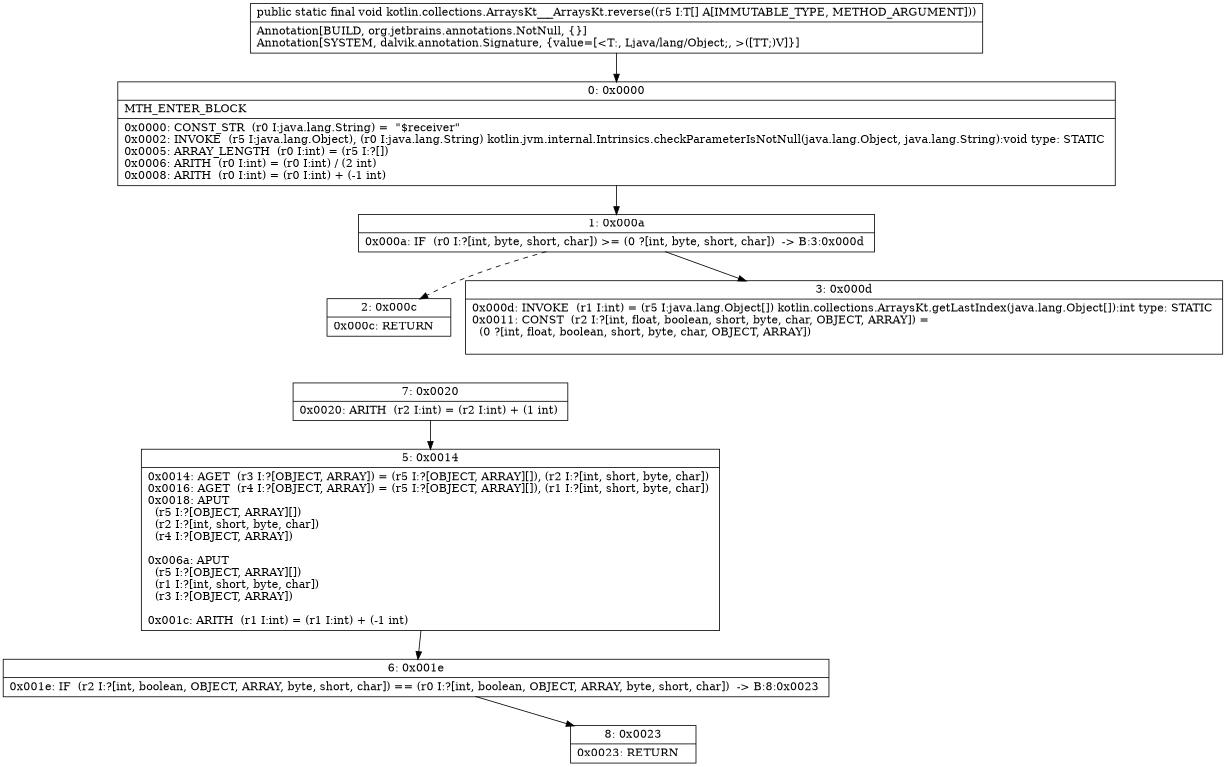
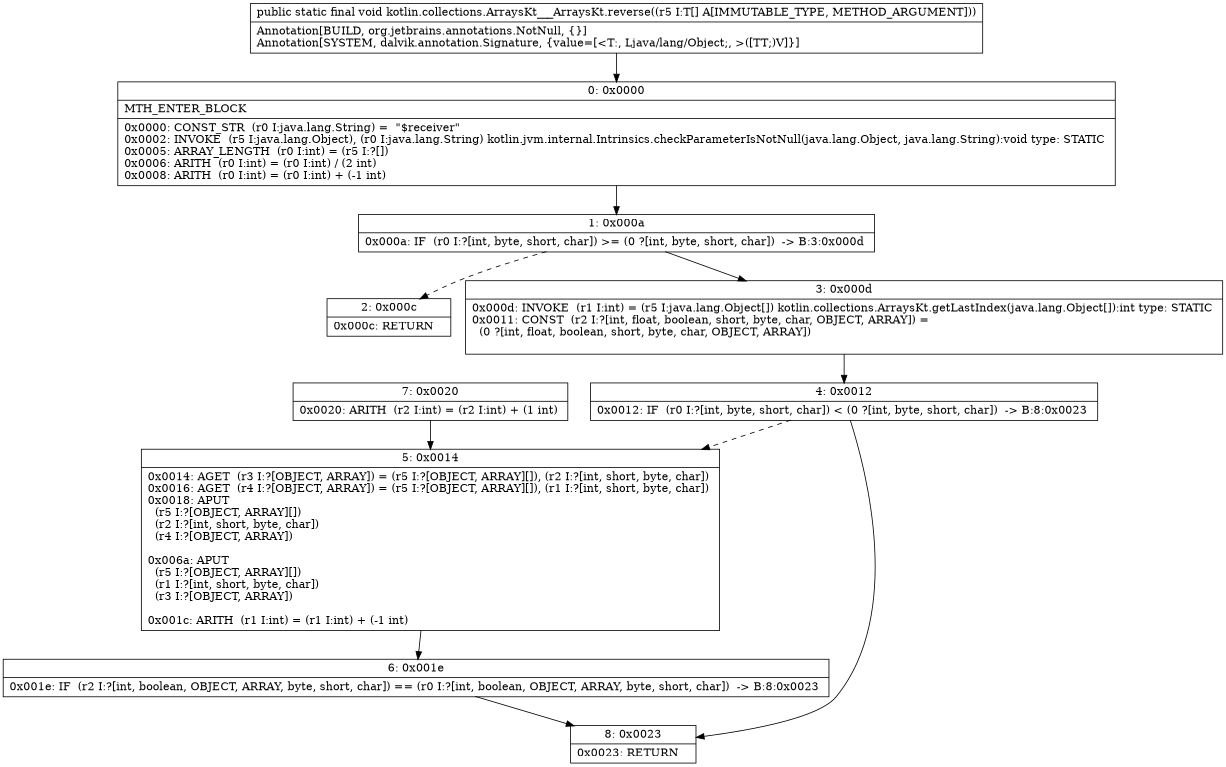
node "4: 0x0012": added
